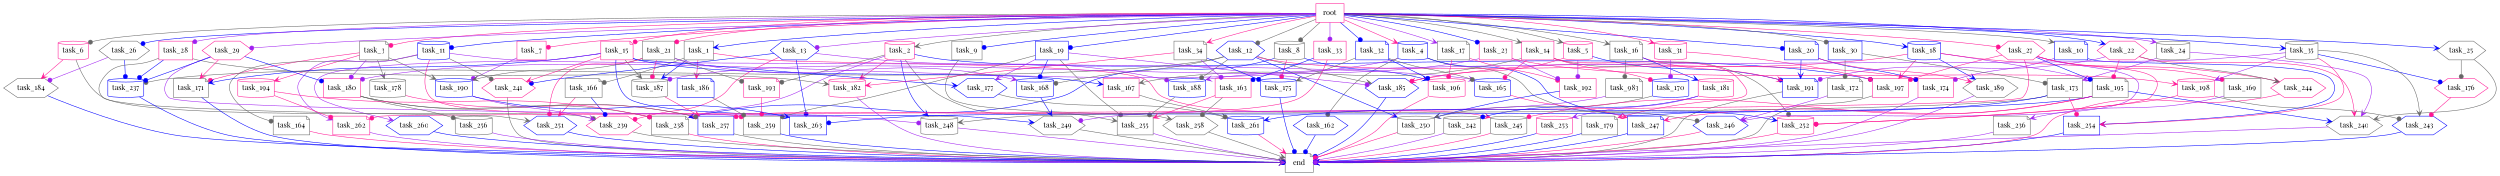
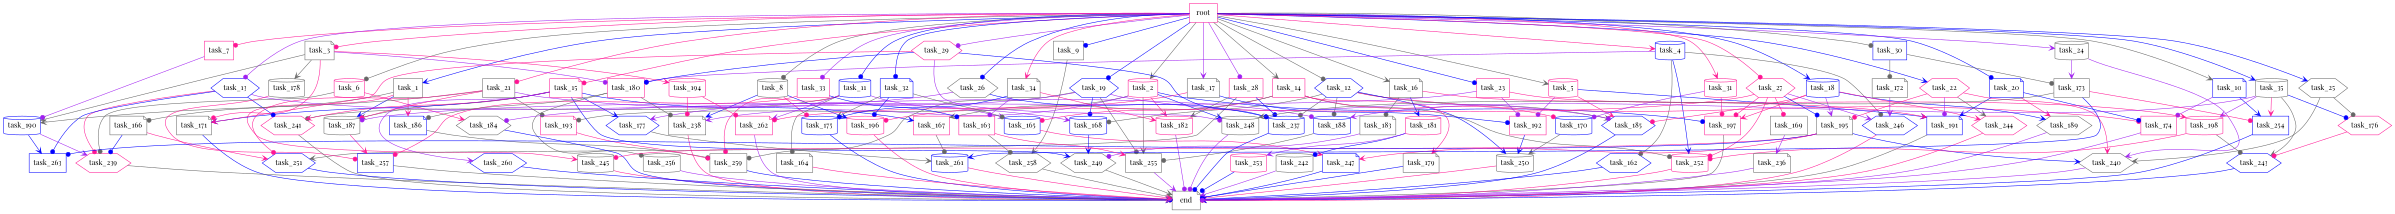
node "task_19": shape box -> hexagon
edge "task_5" -> "task_191": arrowhead dot -> vee
edge "task_17" -> "task_192": color deeppink -> blue
node "task_983": label "task_983" -> "task_183"
edge "task_180" -> "task_257": now "task_180" -> "task_186"
